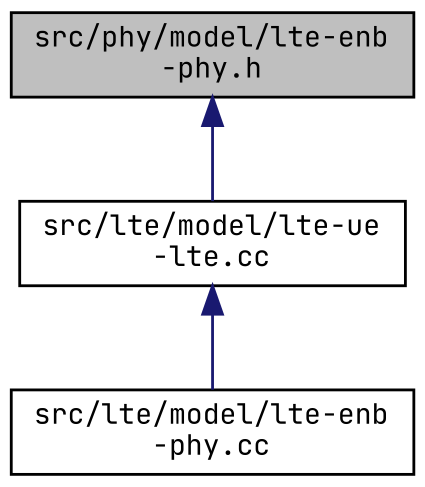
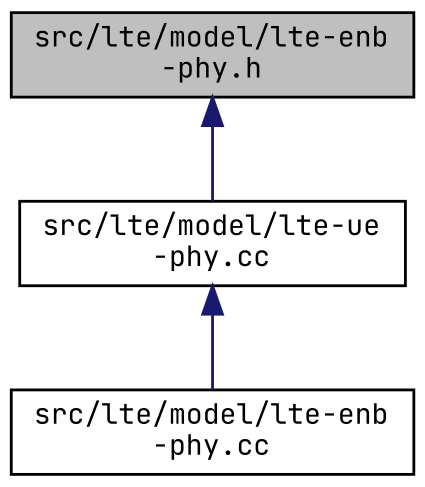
node "src/phy/model/lte-enb -phy.h": label "src/phy/model/lte-enb -phy.h" -> "src/lte/model/lte-enb -phy.h"
node "src/lte/model/lte-ue -lte.cc": label "src/lte/model/lte-ue -lte.cc" -> "src/lte/model/lte-ue -phy.cc"
